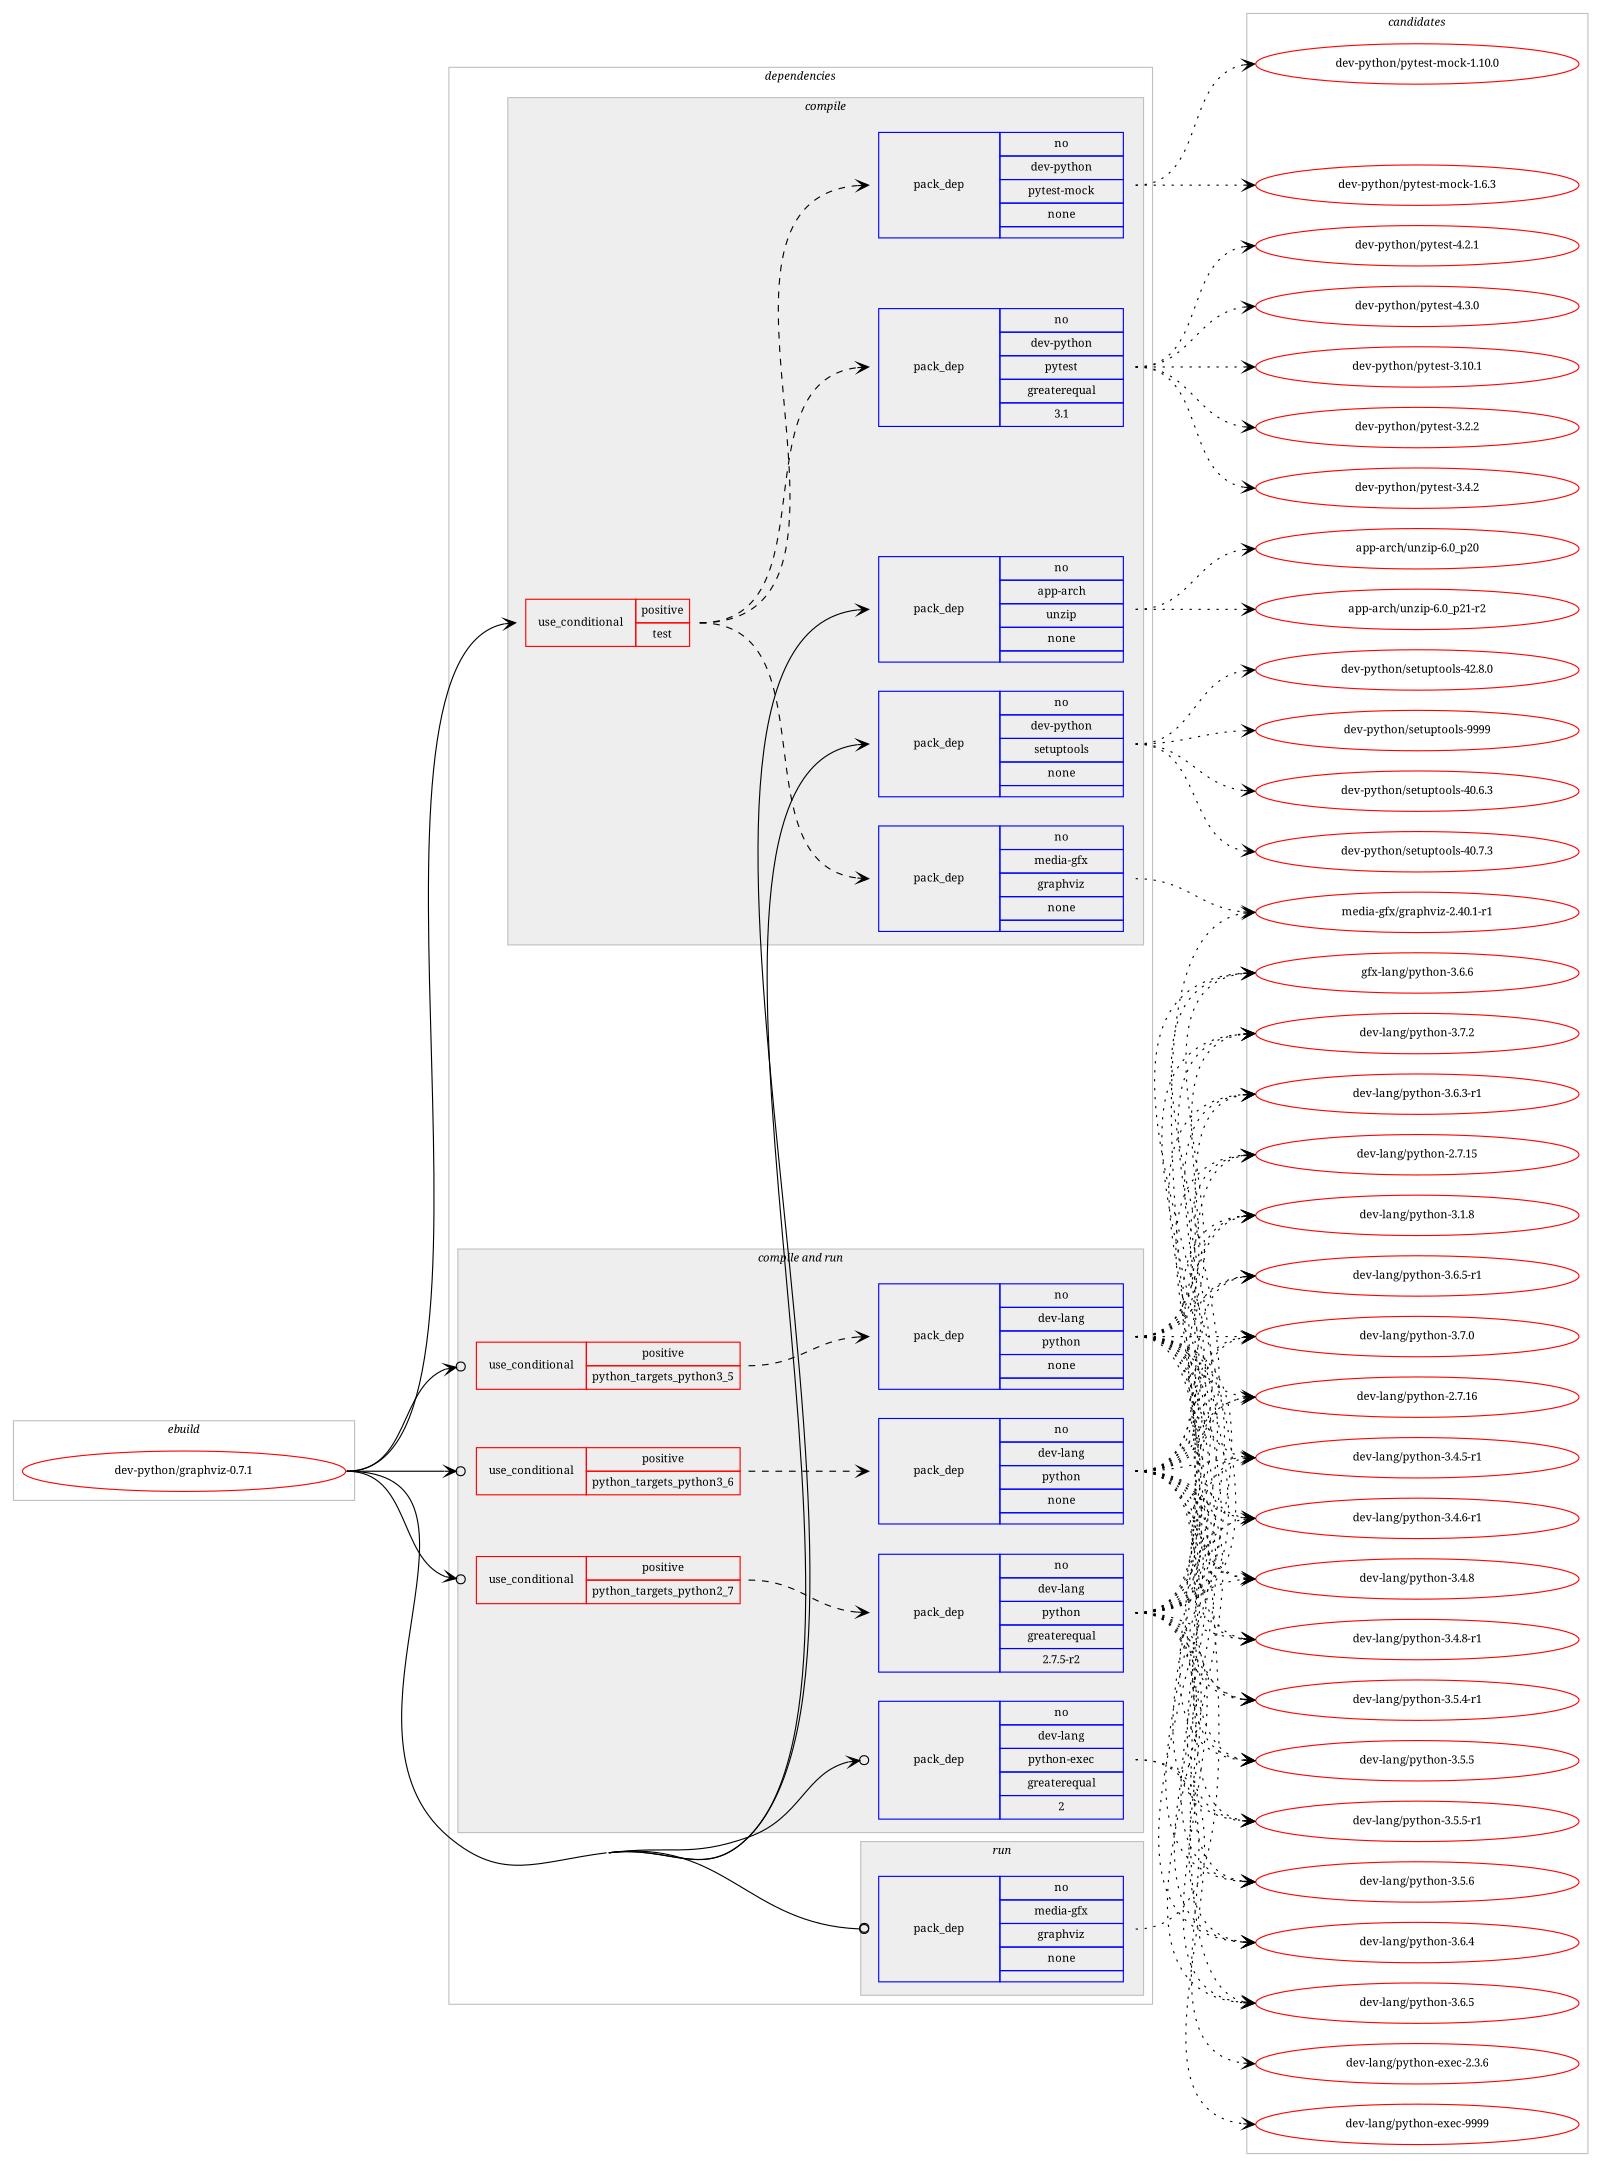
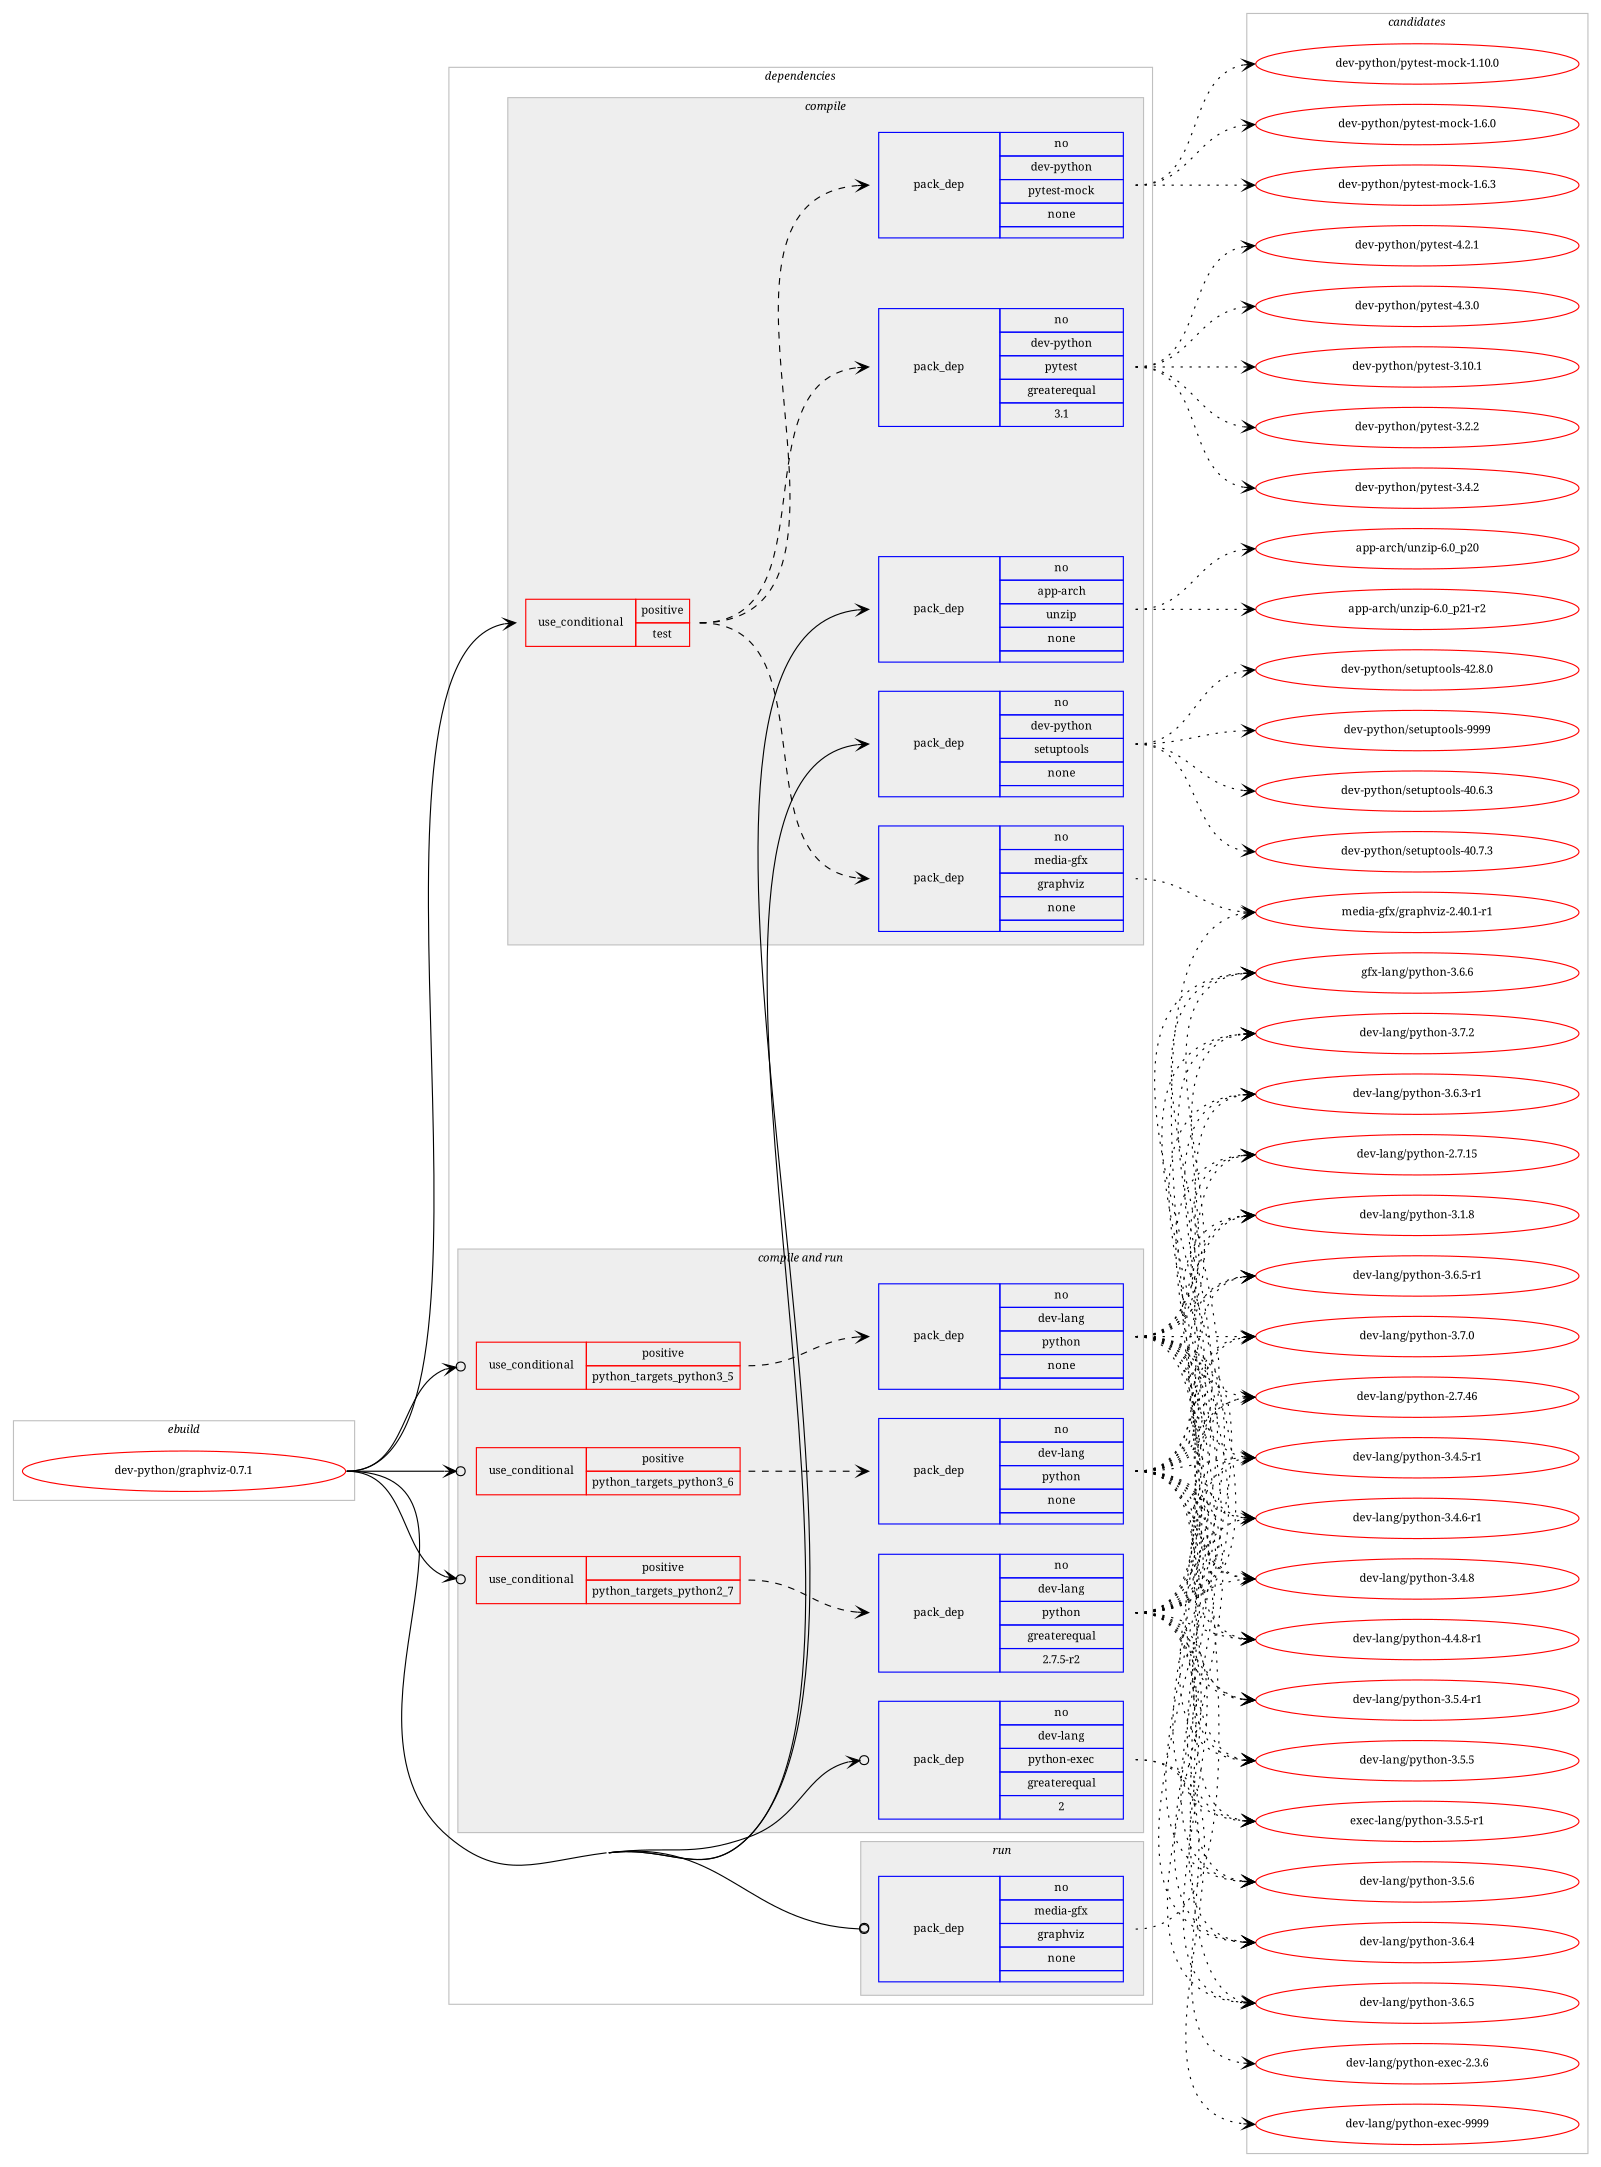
node "dev-python/pytest-mock-1.6.0": added
node "dev-lang/python-2.7.16": label "dev-lang/python-2.7.16" -> "dev-lang/python-2.7.46"
node "dev-lang/python-3.4.8-r1": label "dev-lang/python-3.4.8-r1" -> "dev-lang/python-4.4.8-r1"
node "dev-lang/python-3.5.5-r1": label "dev-lang/python-3.5.5-r1" -> "exec-lang/python-3.5.5-r1"
